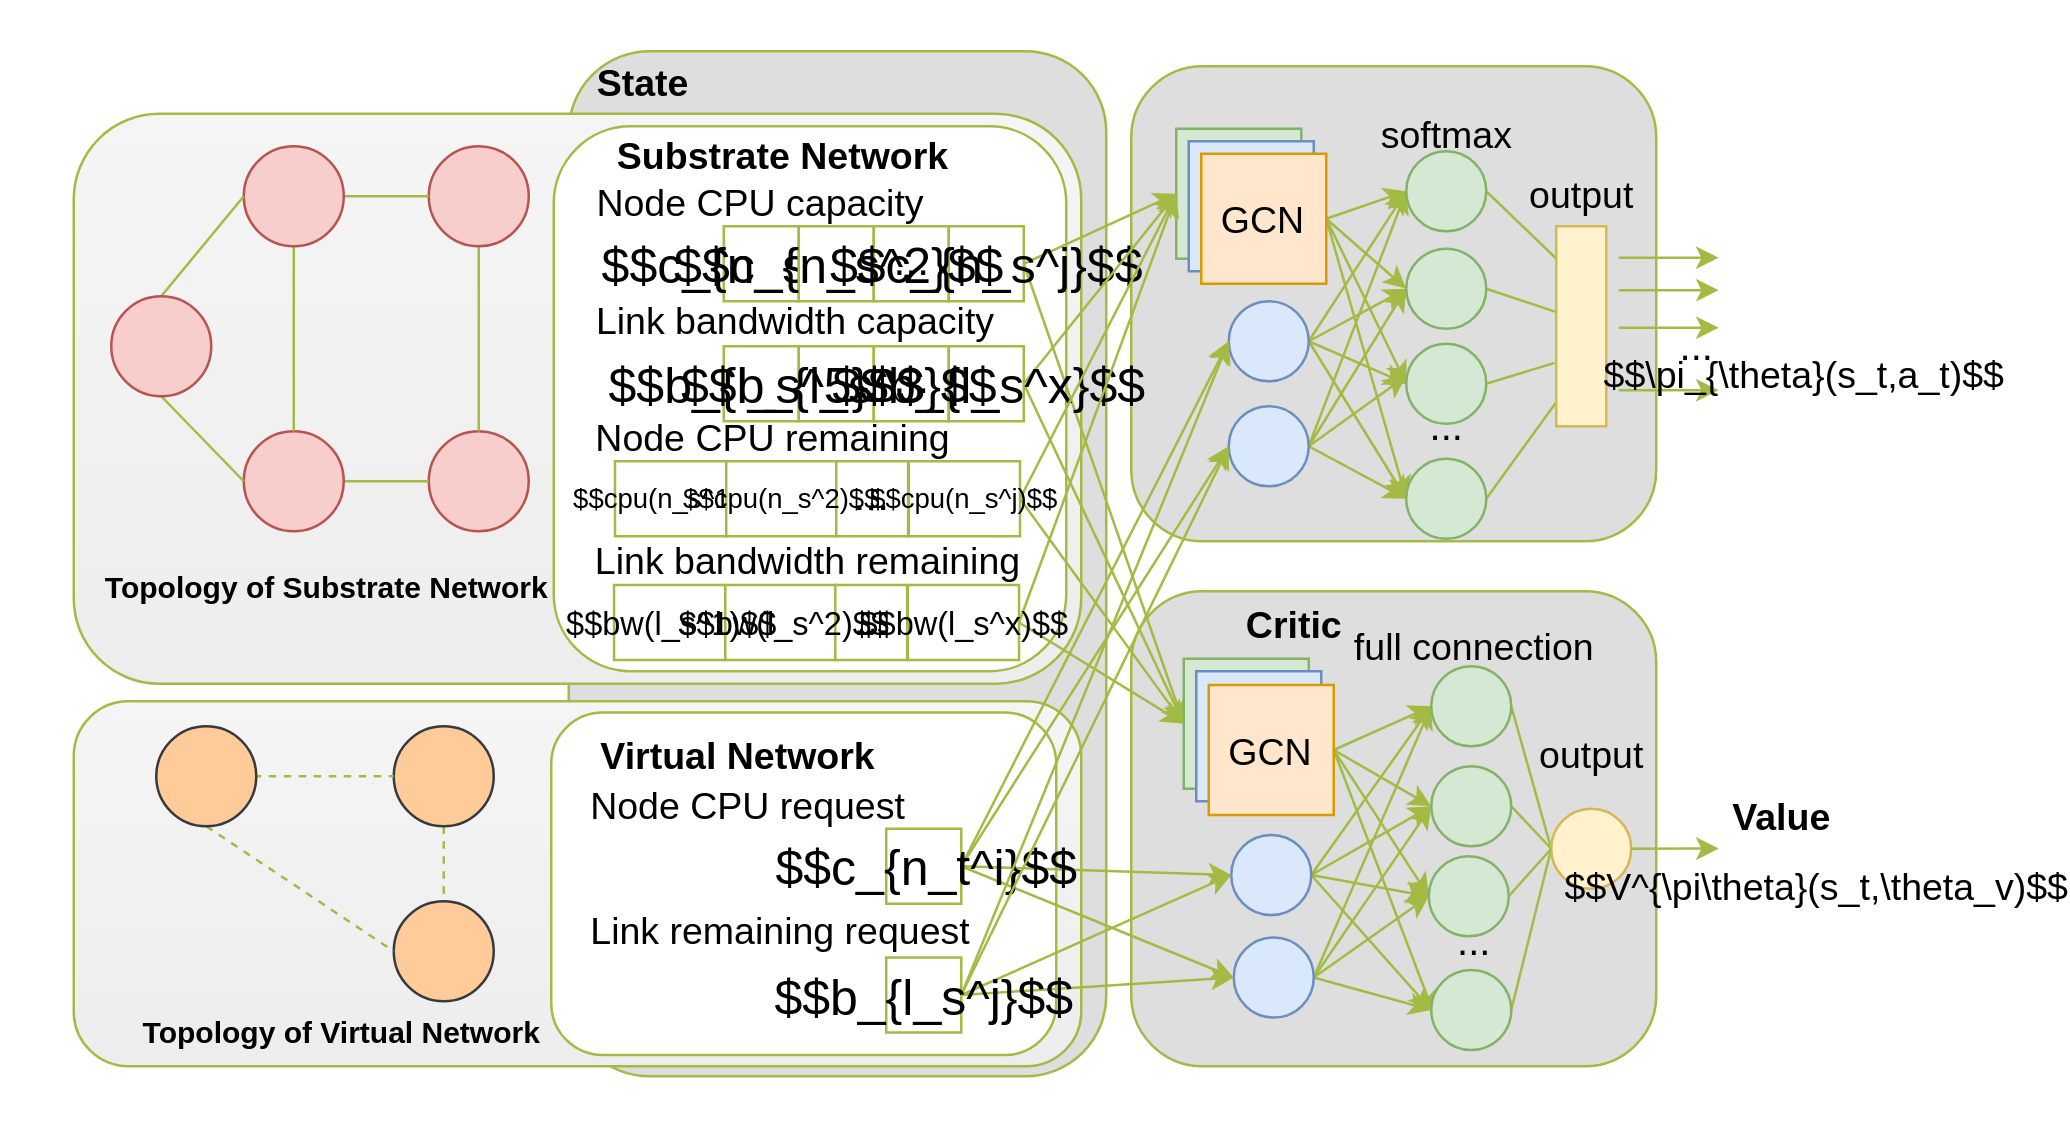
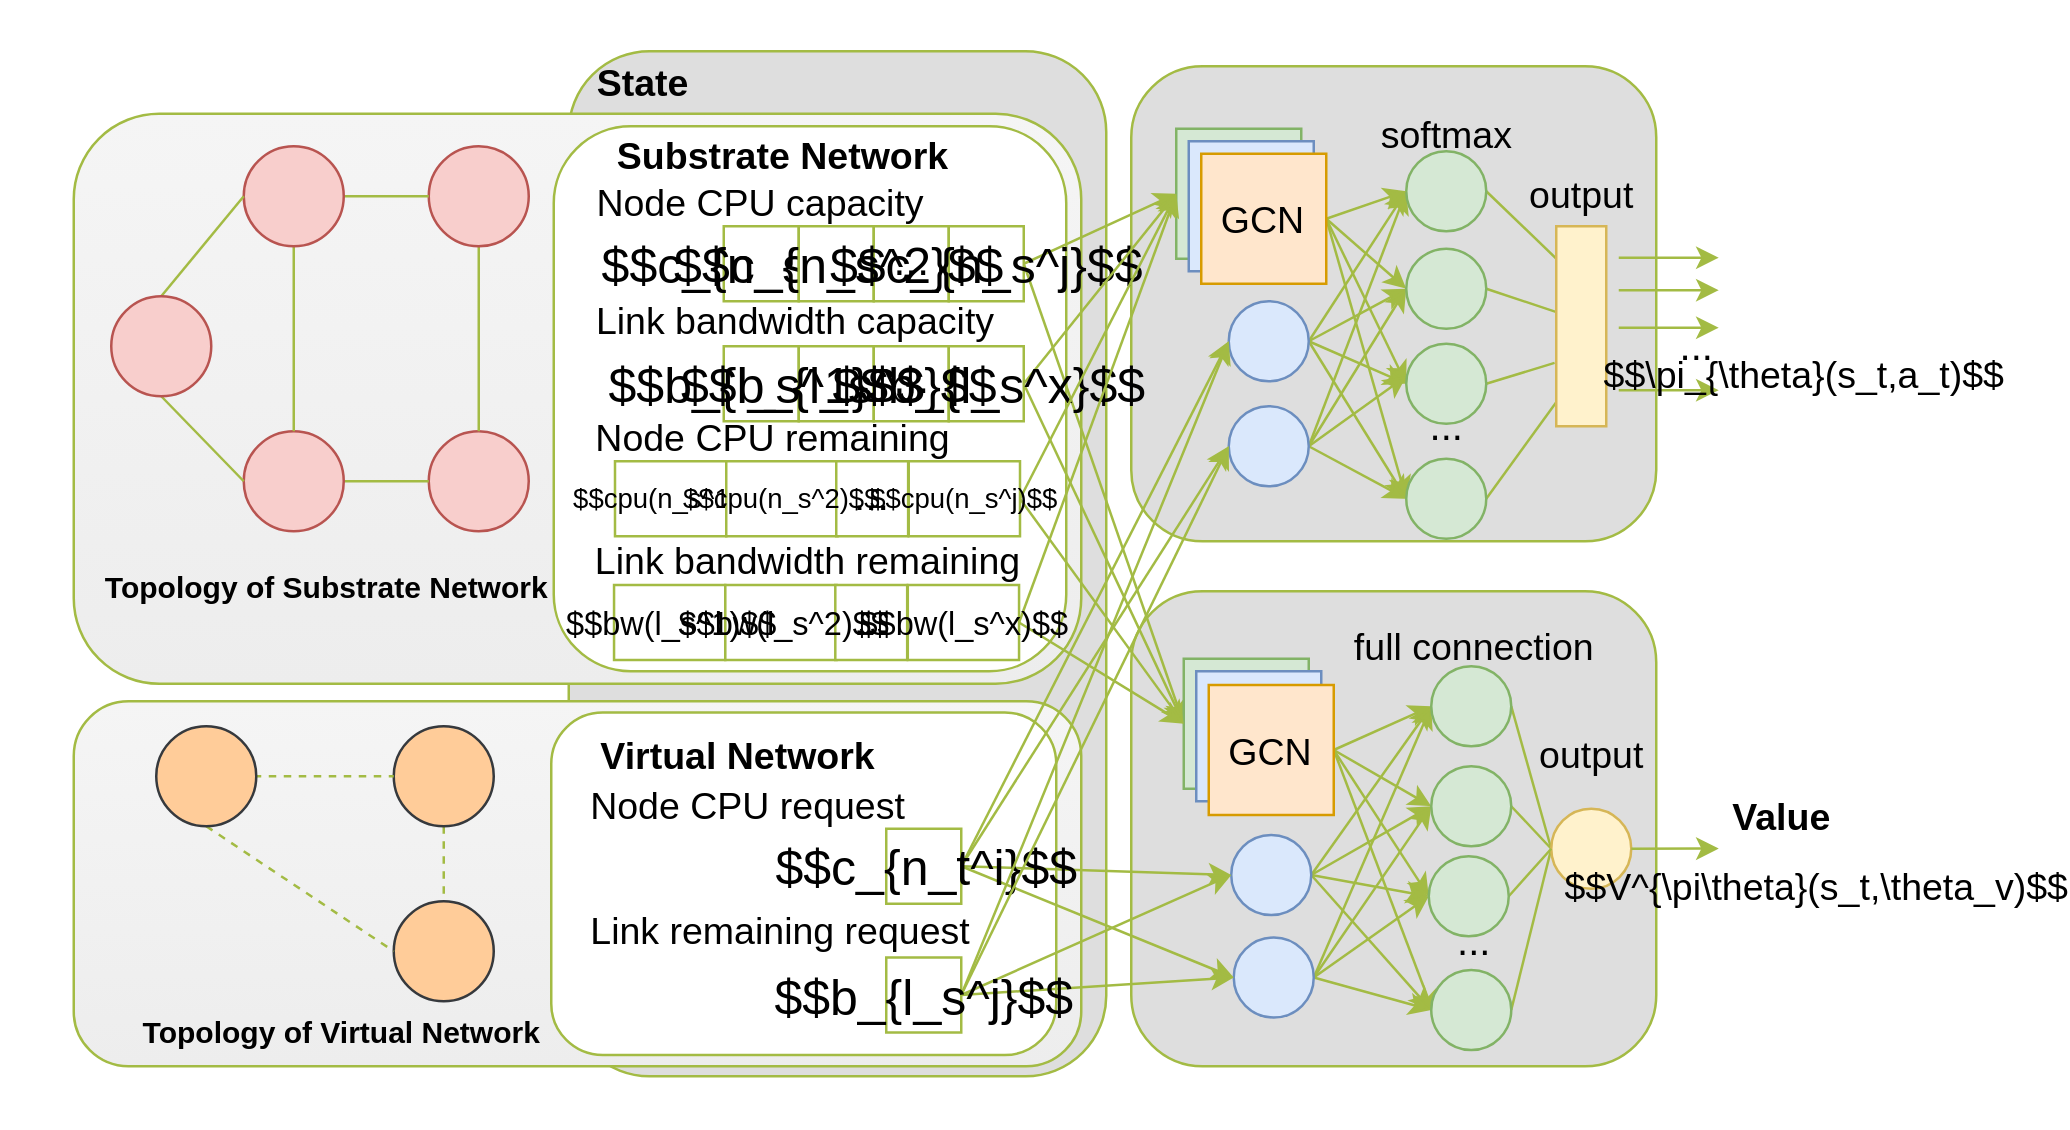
node "$$b_{l_s^5}$$": label "$$b_{l_s^5}$$" -> "$$b_{l_s^1}$$"
node "Critic": removed
